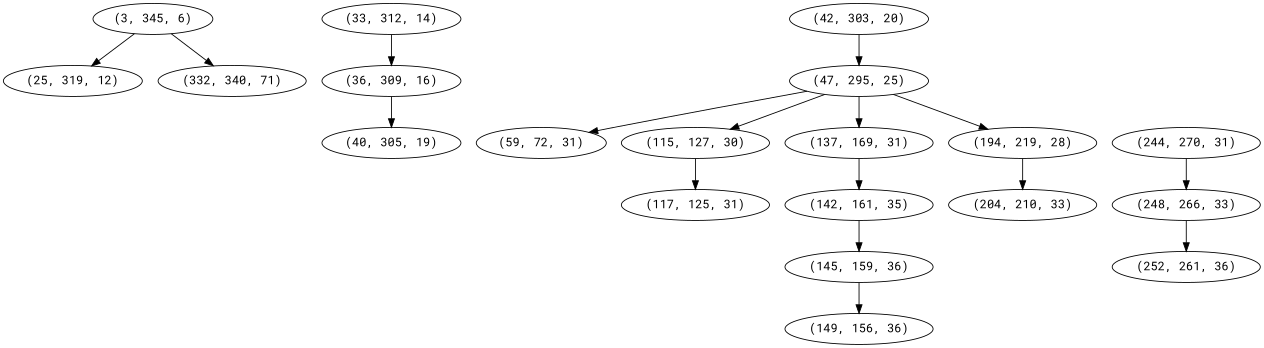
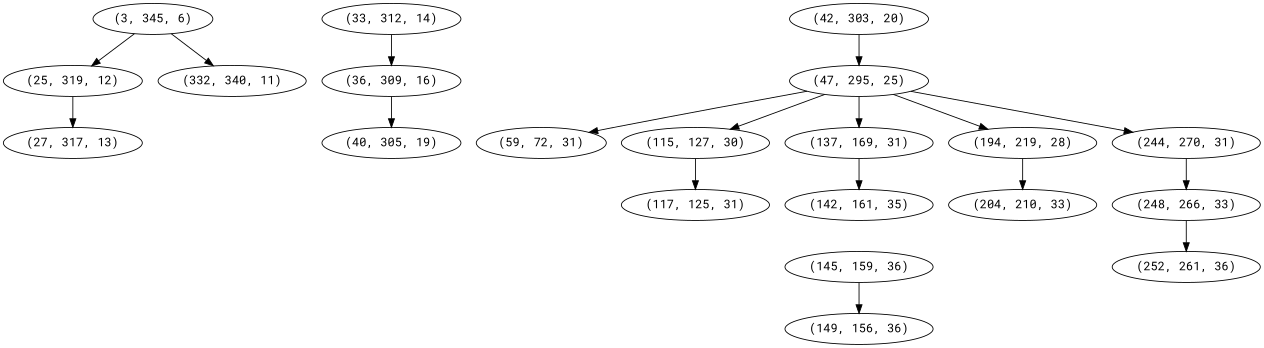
node "(332, 340, 71)": label "(332, 340, 71)" -> "(332, 340, 11)"
edge "(47, 295, 25)" -> "(244, 270, 31)": added
node "(27, 317, 13)": added
edge "(142, 161, 35)" -> "(145, 159, 36)": removed
